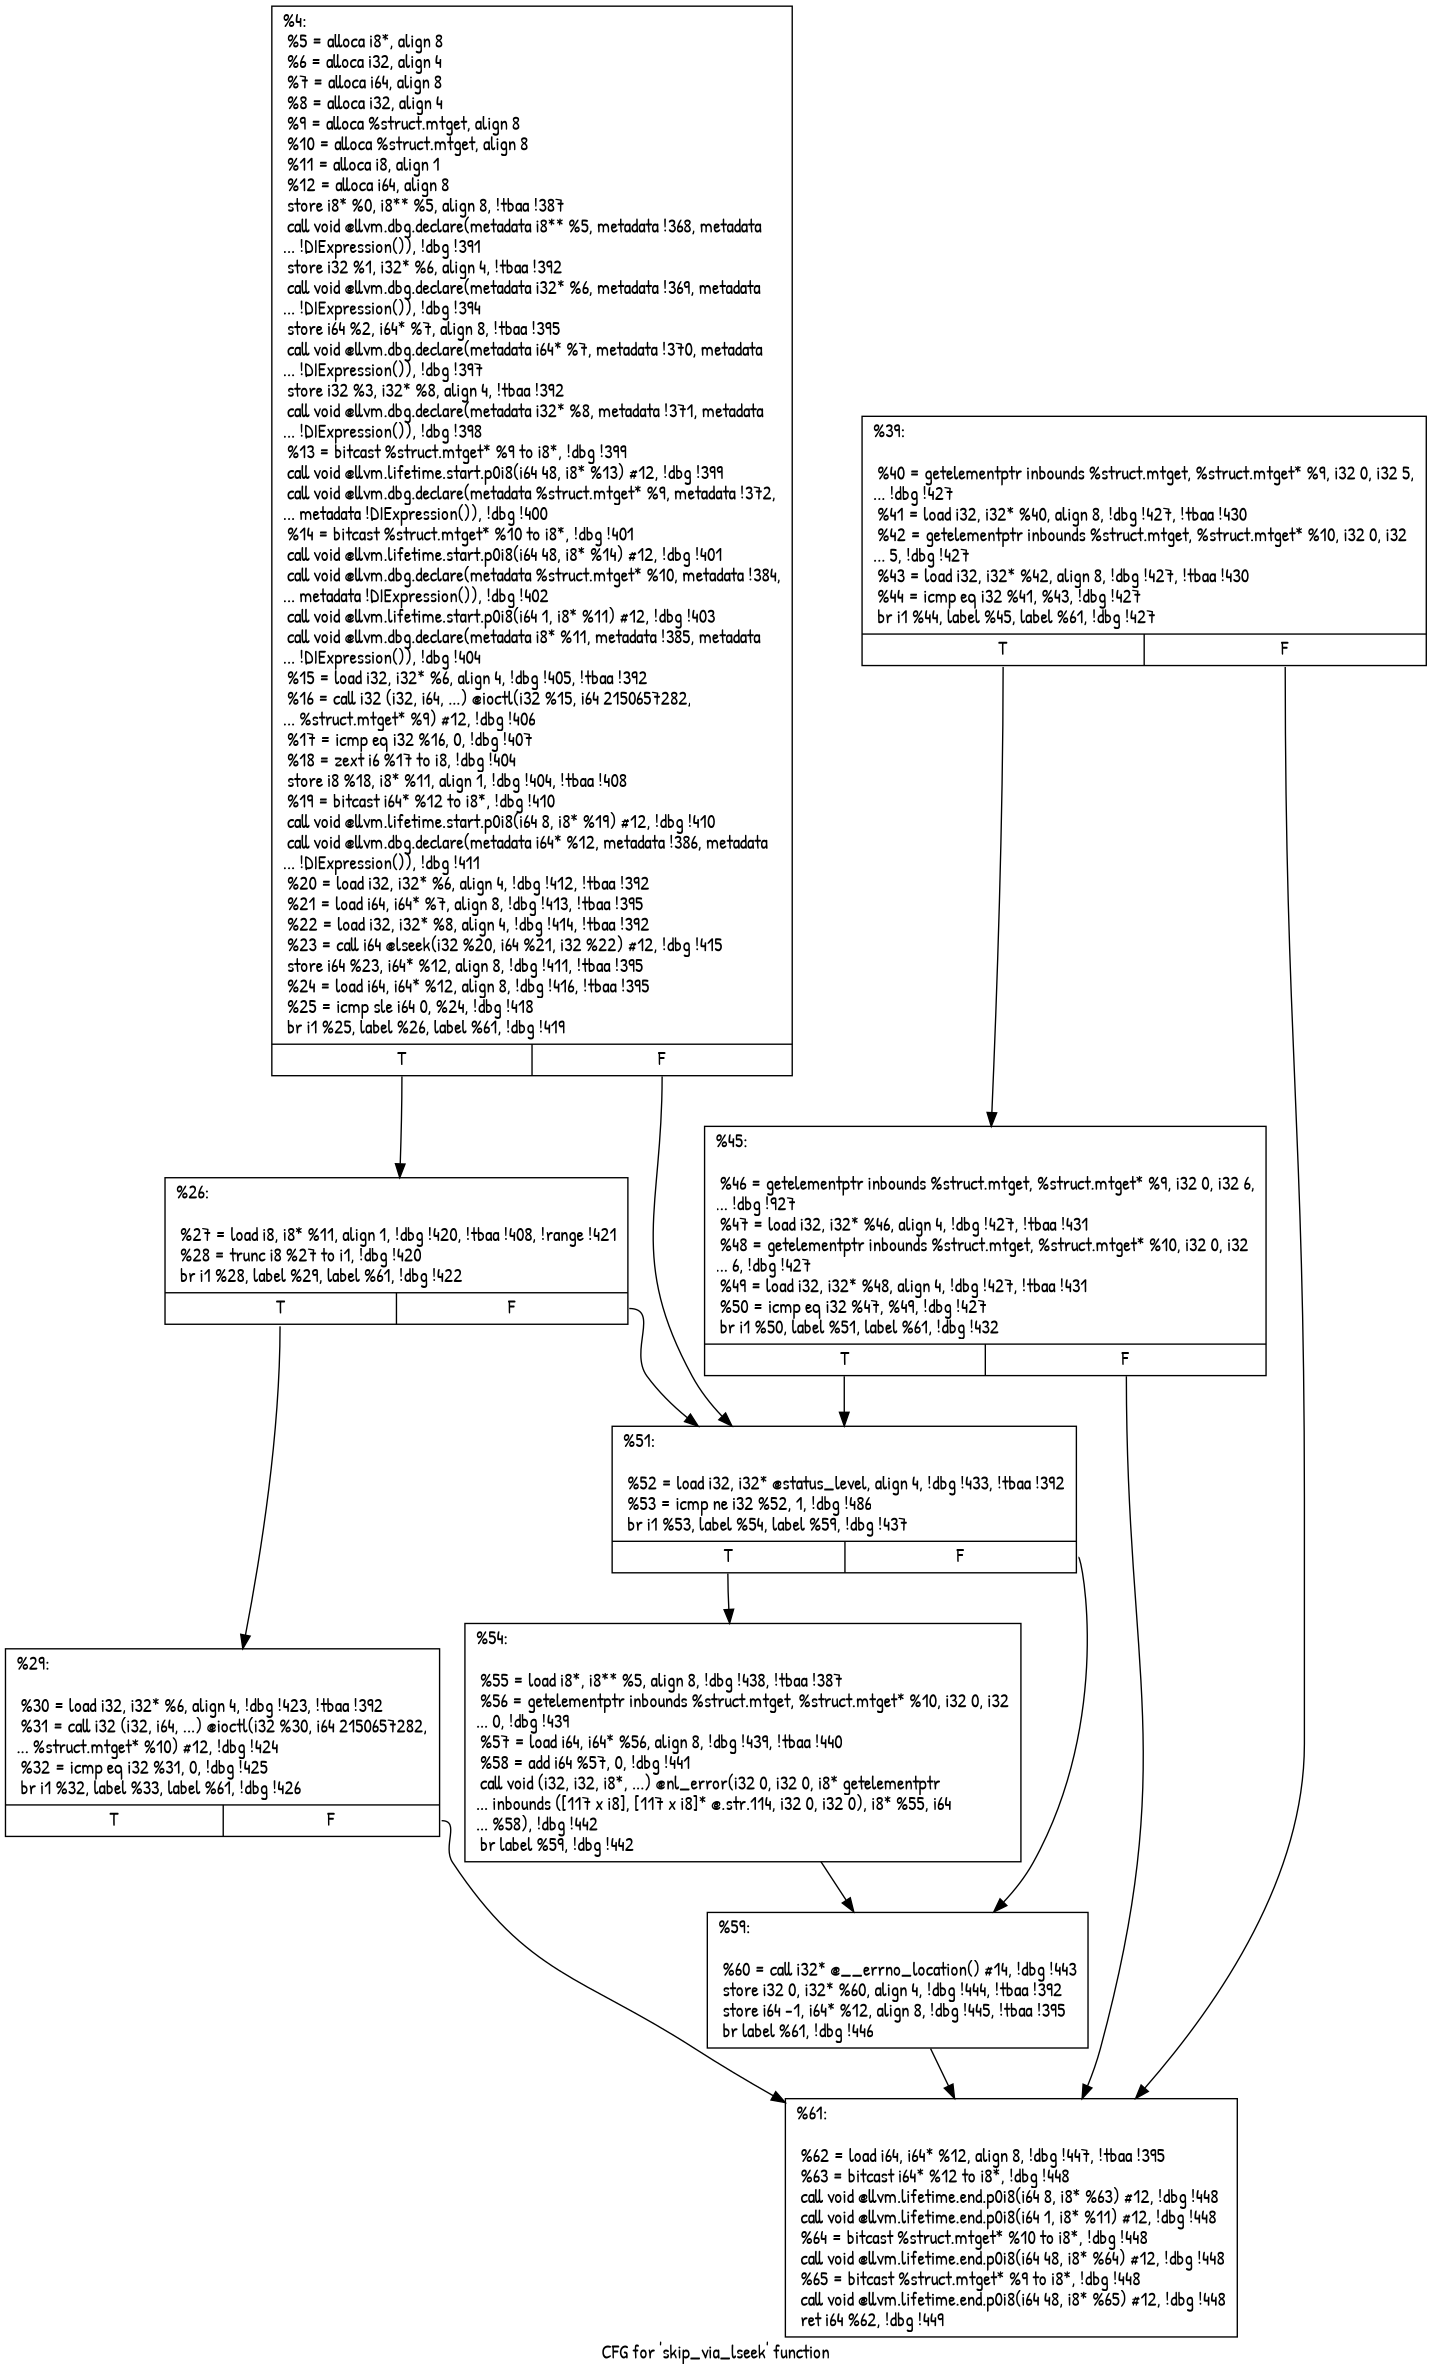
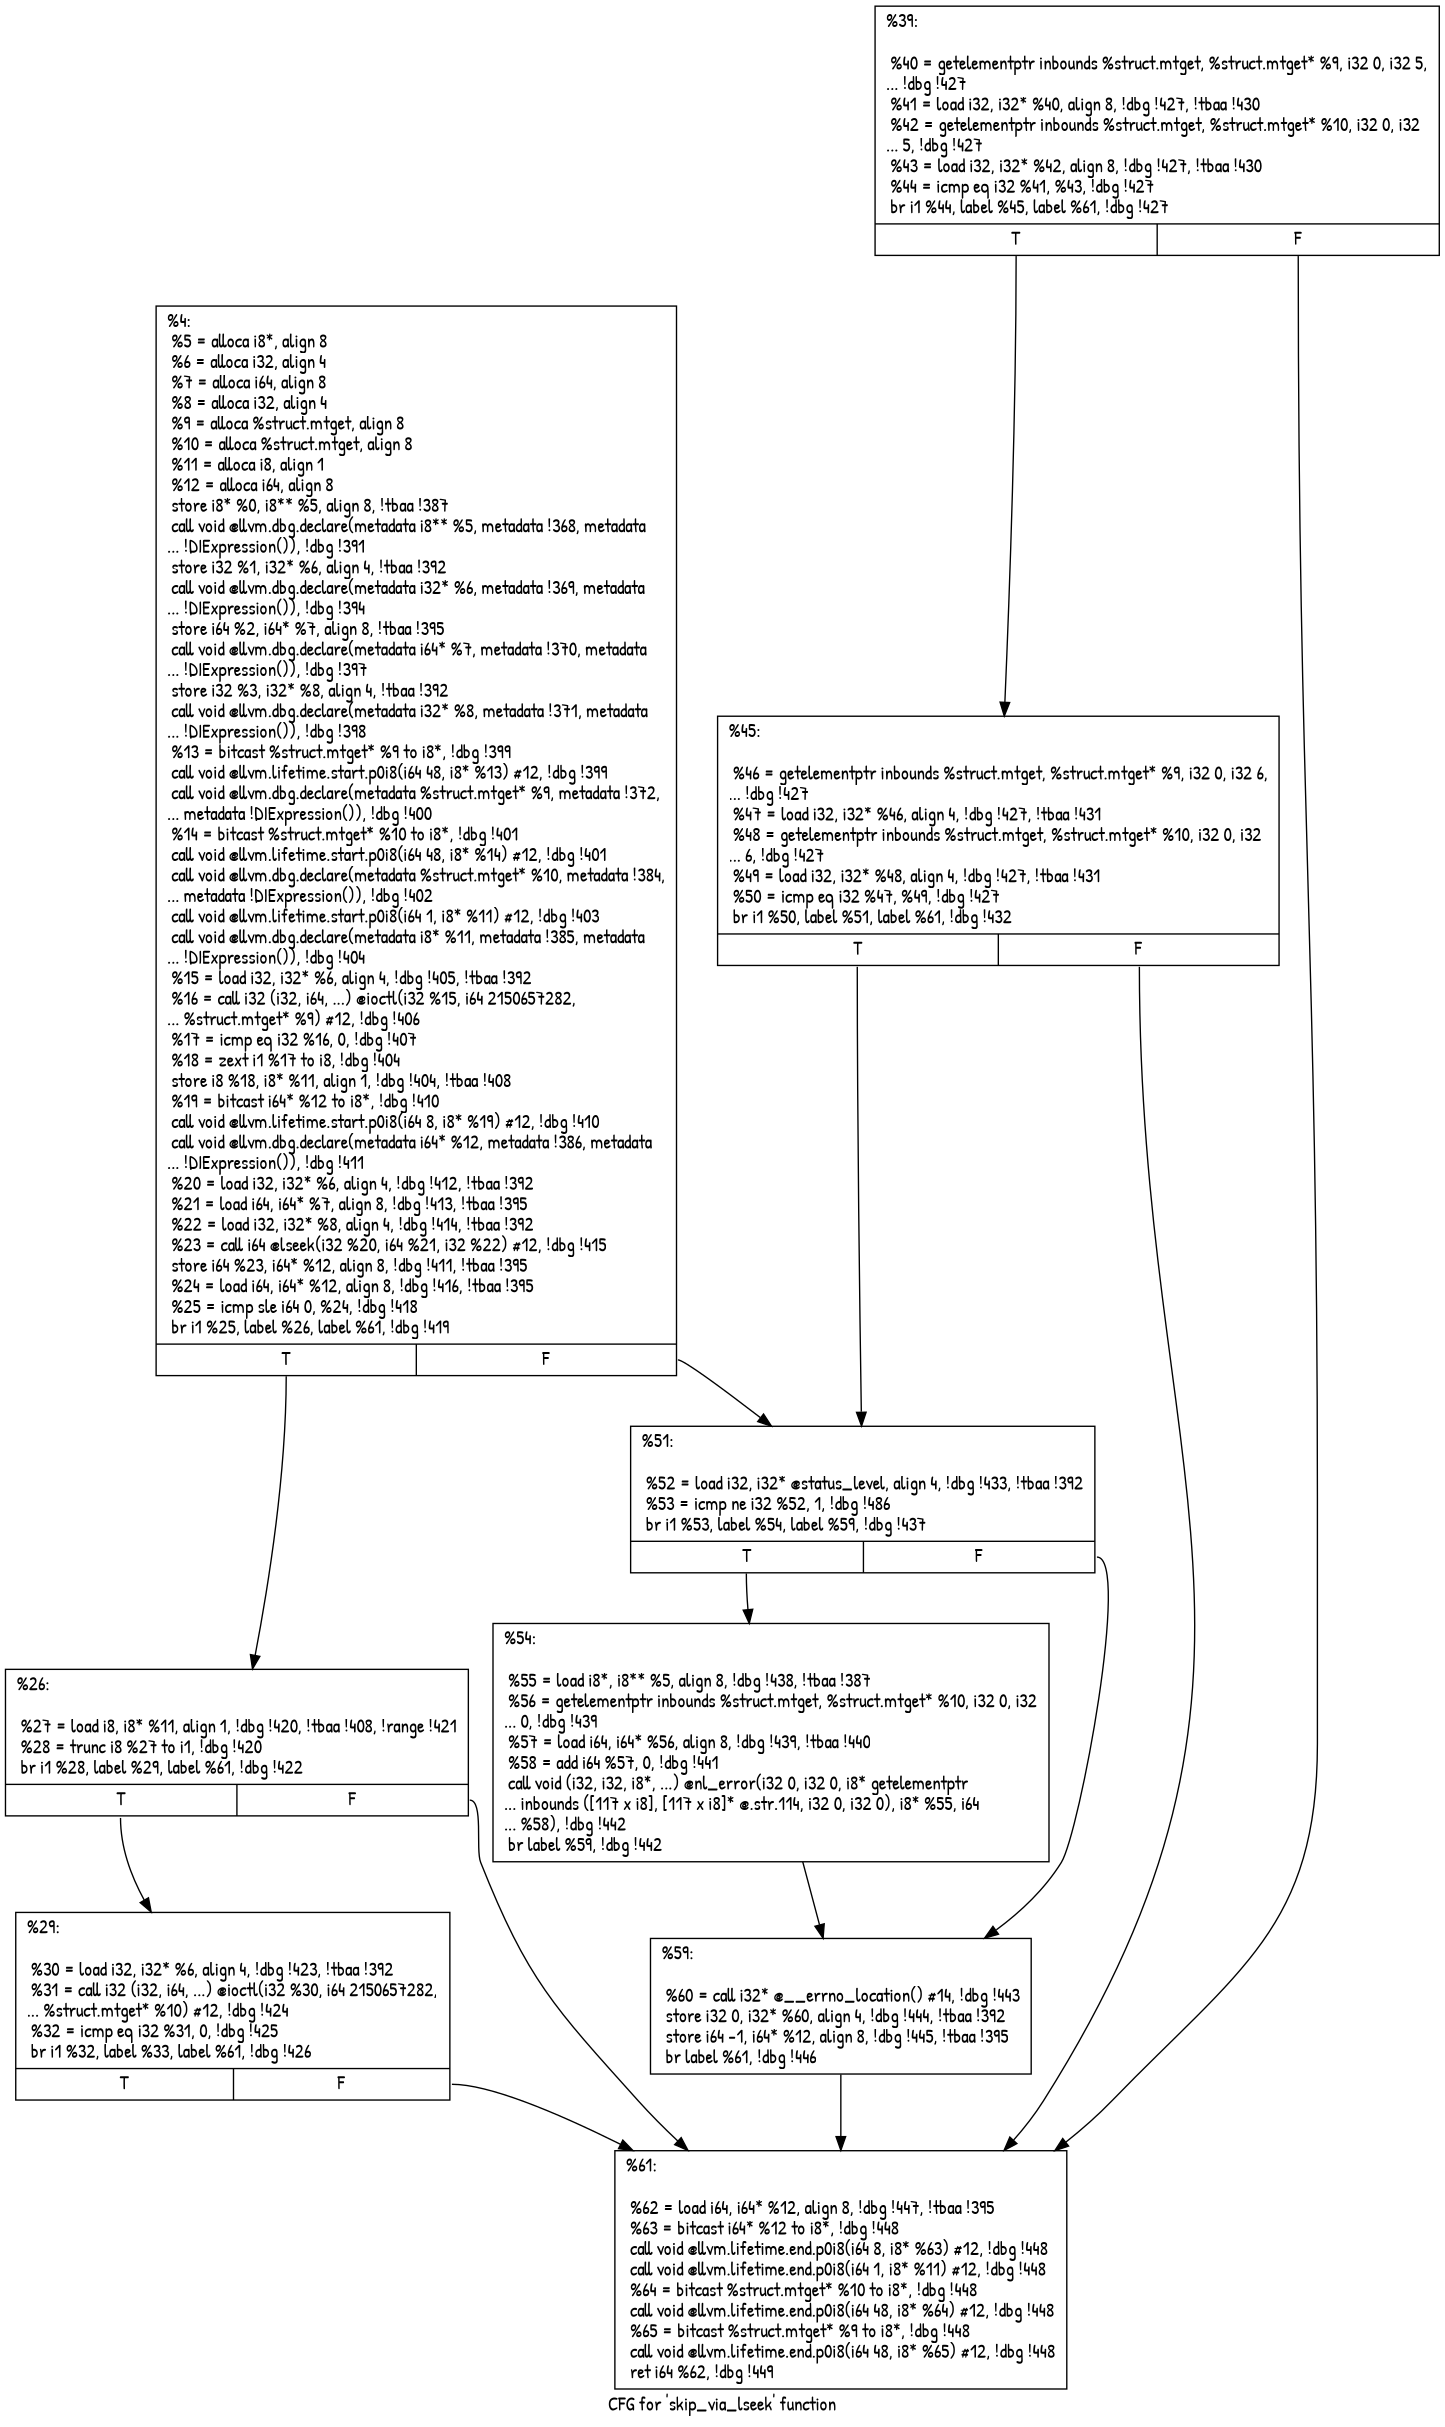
node "%4:": text "%18 = zext i6 %17 to i8, !dbg !404" -> "%18 = zext i1 %17 to i8, !dbg !404"
node "%45:": text "... !dbg !927" -> "... !dbg !427"
edge "%26:" -> "%51:": now "%26:" -> "%61:"
